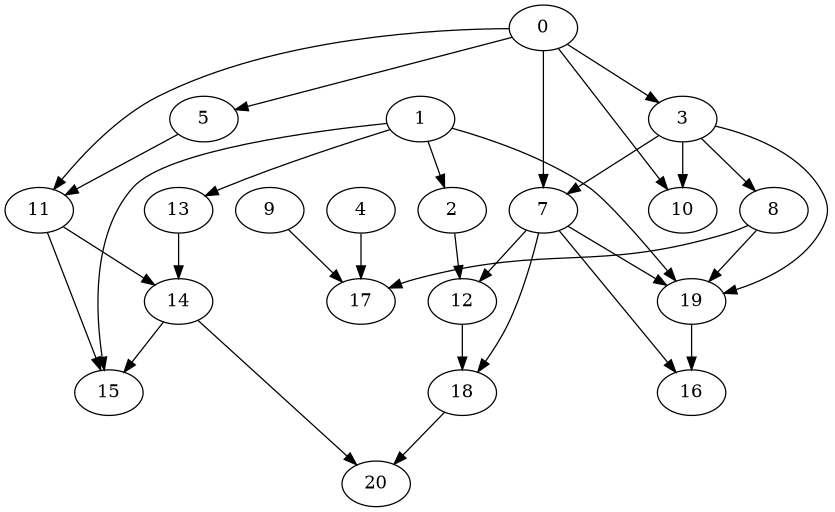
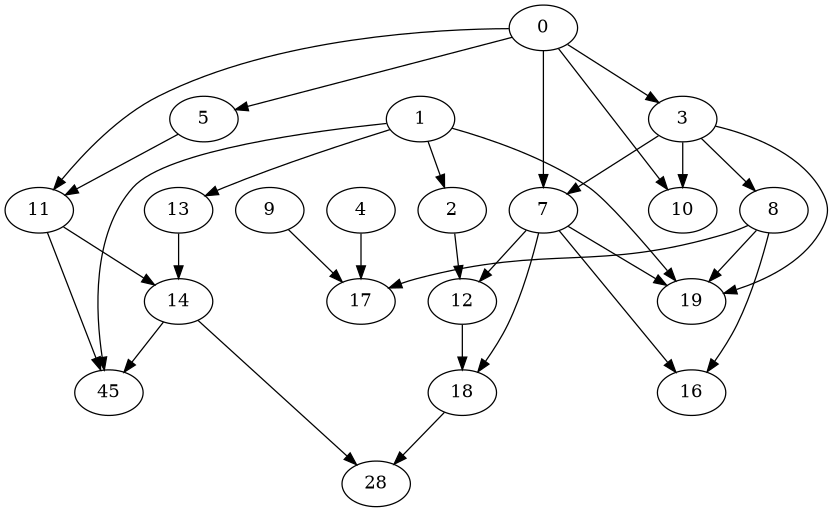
edge "19" -> "16": now "8" -> "16"
node "15": label "15" -> "45"
node "20": label "20" -> "28"
